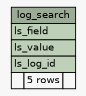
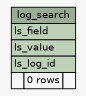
node "log_search": text "5 rows" -> "0 rows"
